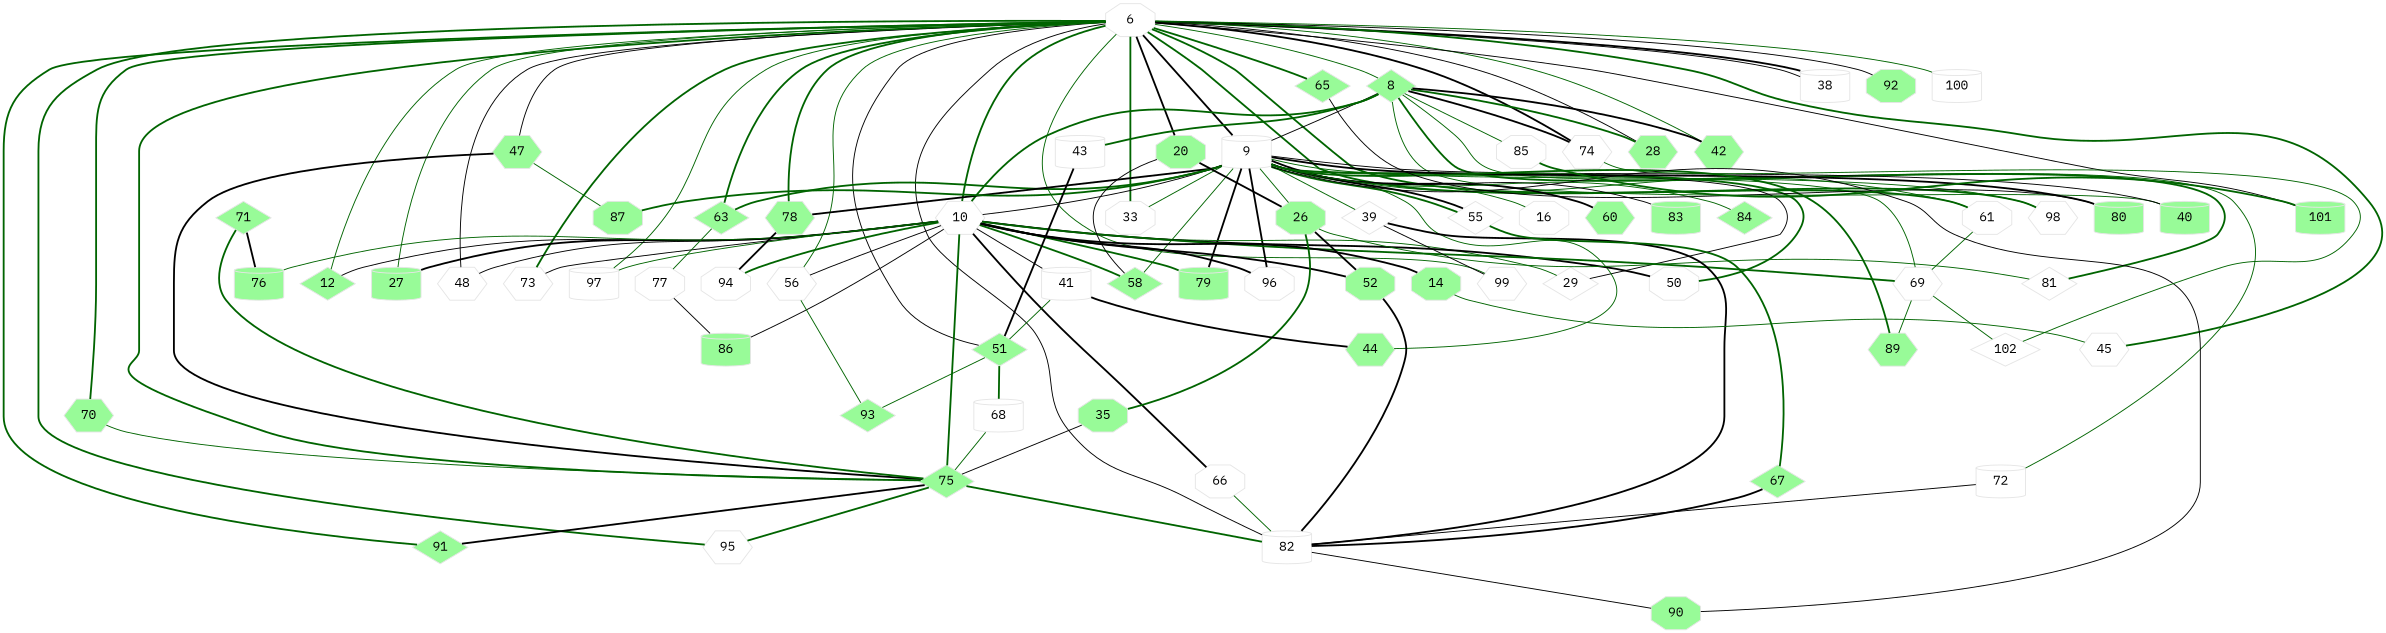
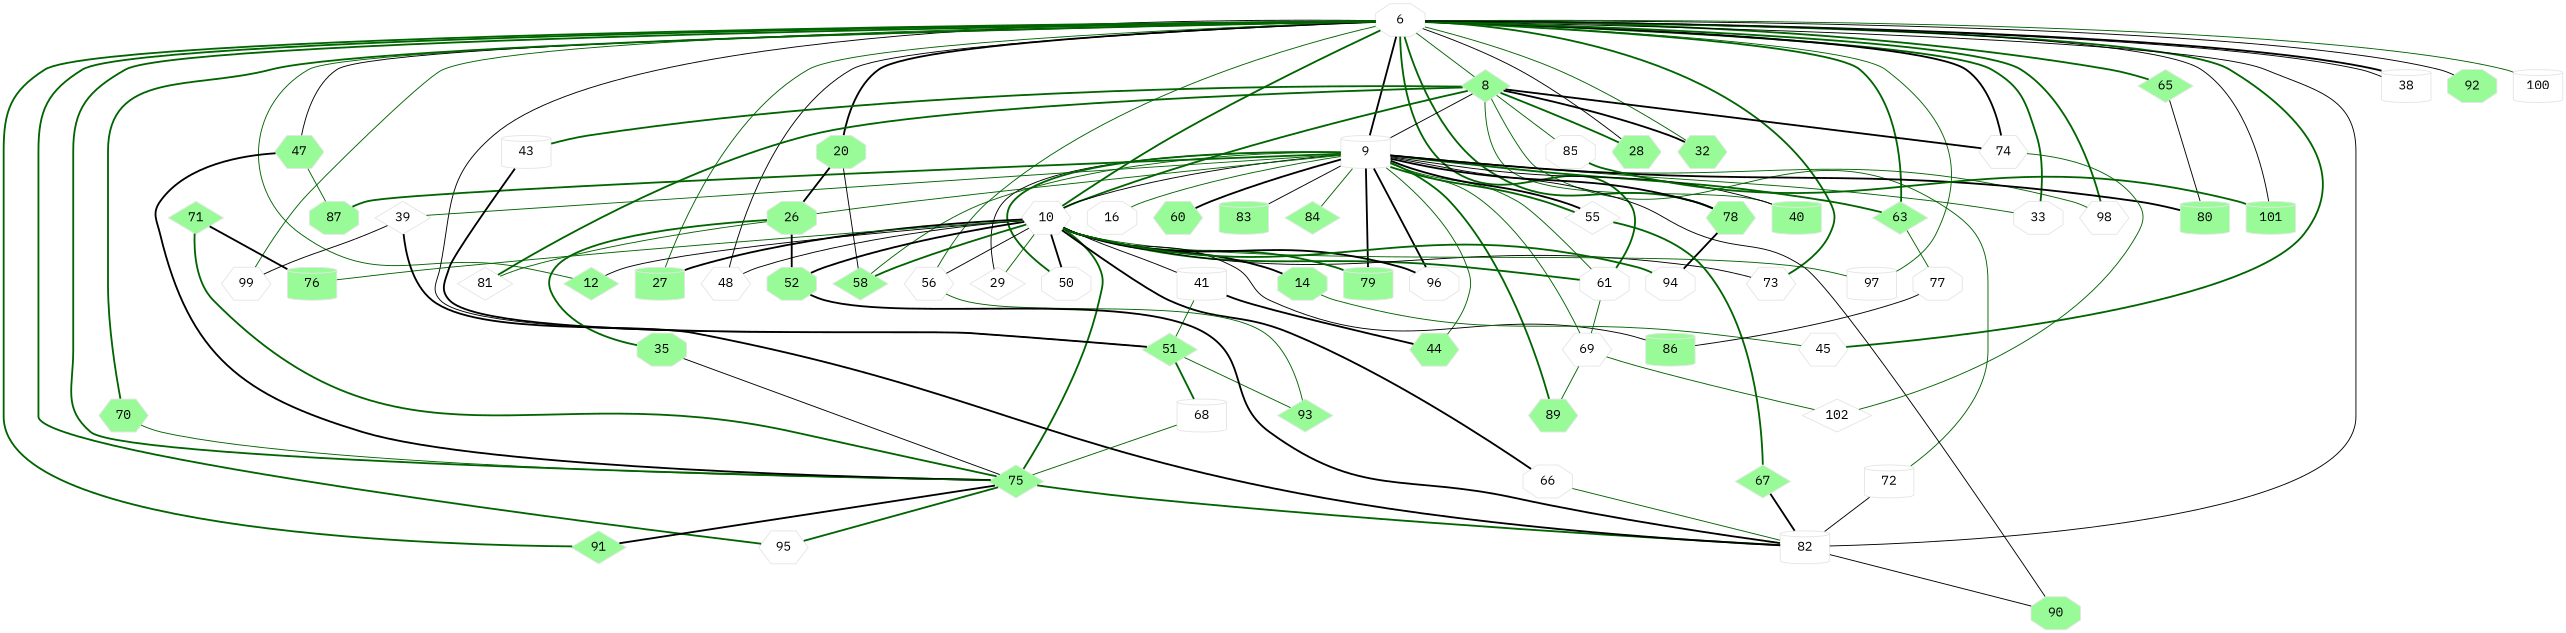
node "42": label "42" -> "32"
edge "10" -- "69": now "10" -- "61"
